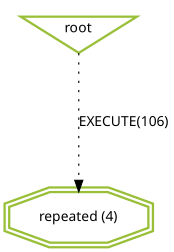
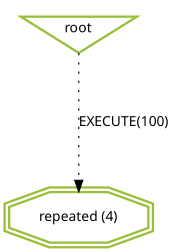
edge "root" -> "repeated (4)": label "EXECUTE(106)" -> "EXECUTE(100)"
